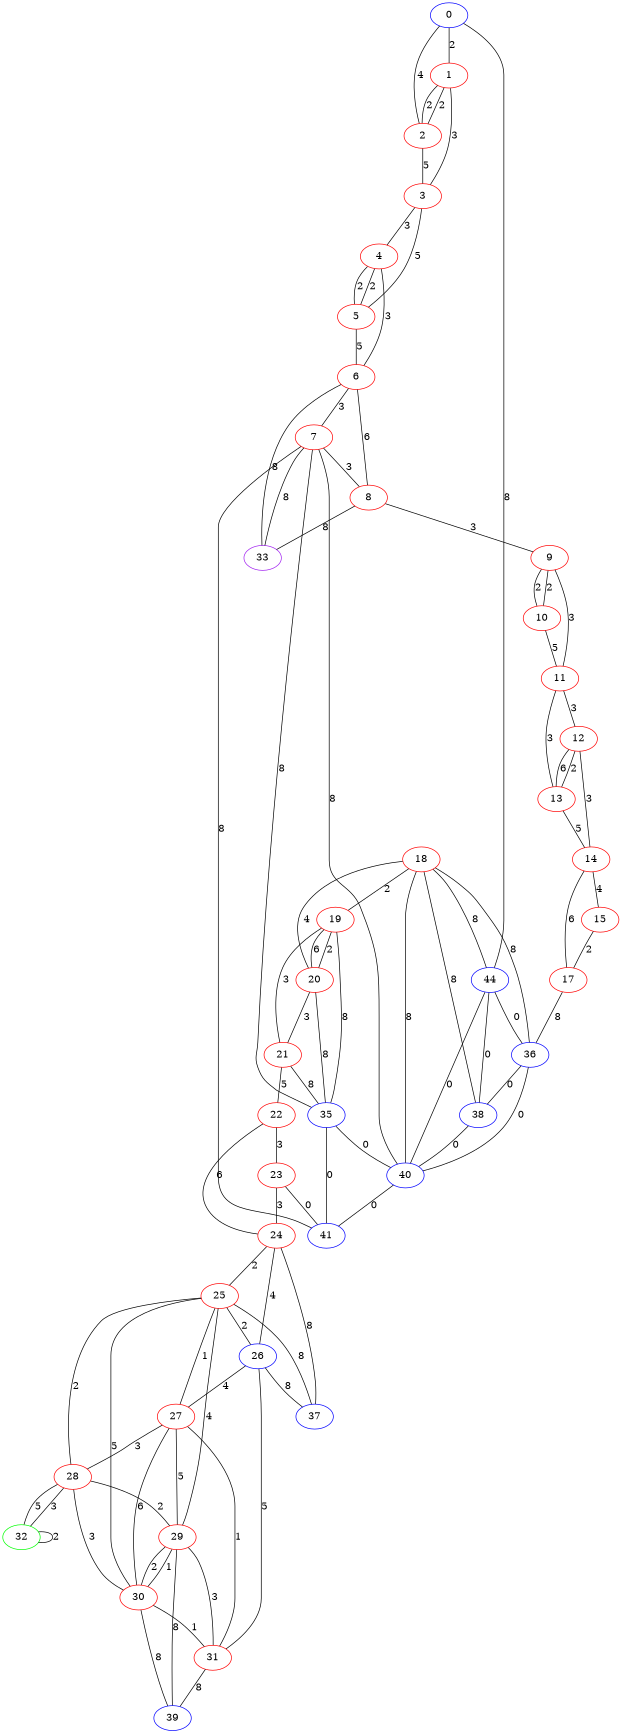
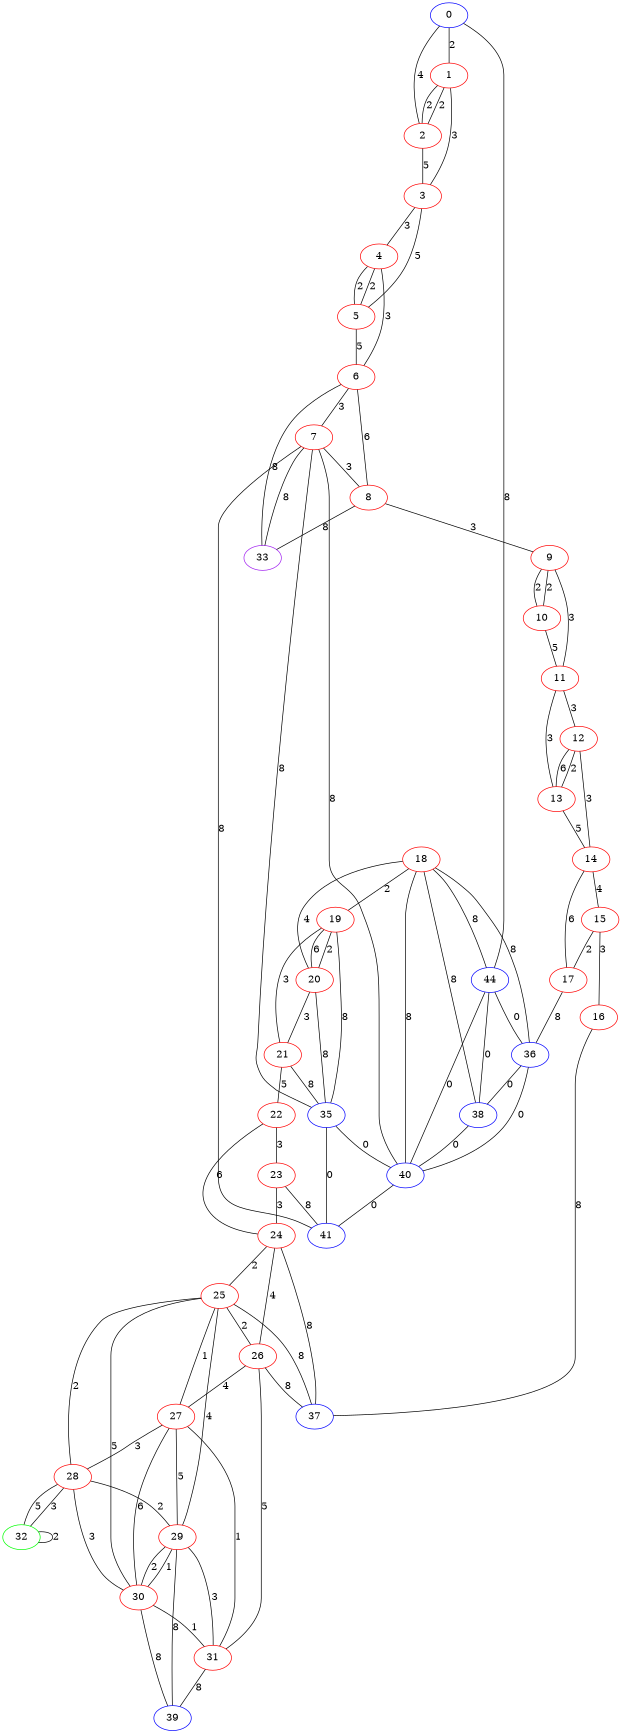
node "16": added
edge "23" -- "41": label "0" -> "8"
node "26": color blue -> red
